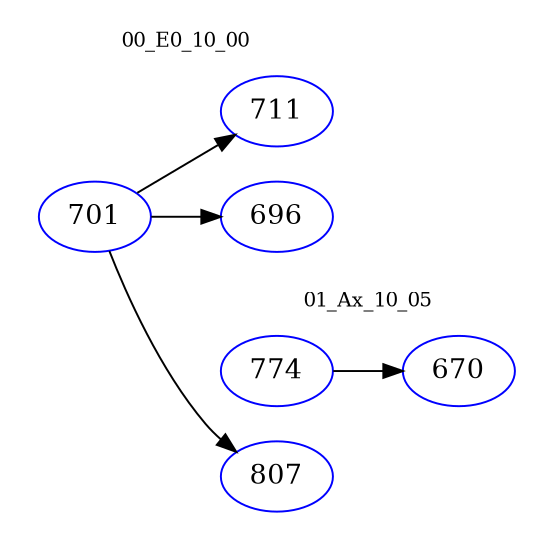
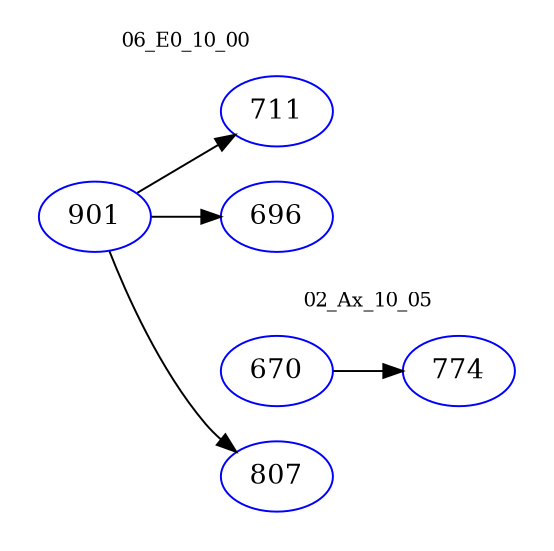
cluster "00_E0_10_00": label "00_E0_10_00" -> "06_E0_10_00"
node "701": label "701" -> "901"
cluster "01_Ax_10_05": label "01_Ax_10_05" -> "02_Ax_10_05"
edge "774" -> "670": reversed
